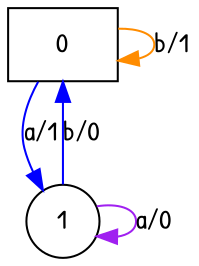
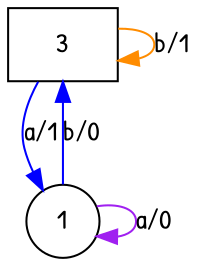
node "0": label "0" -> "3"
